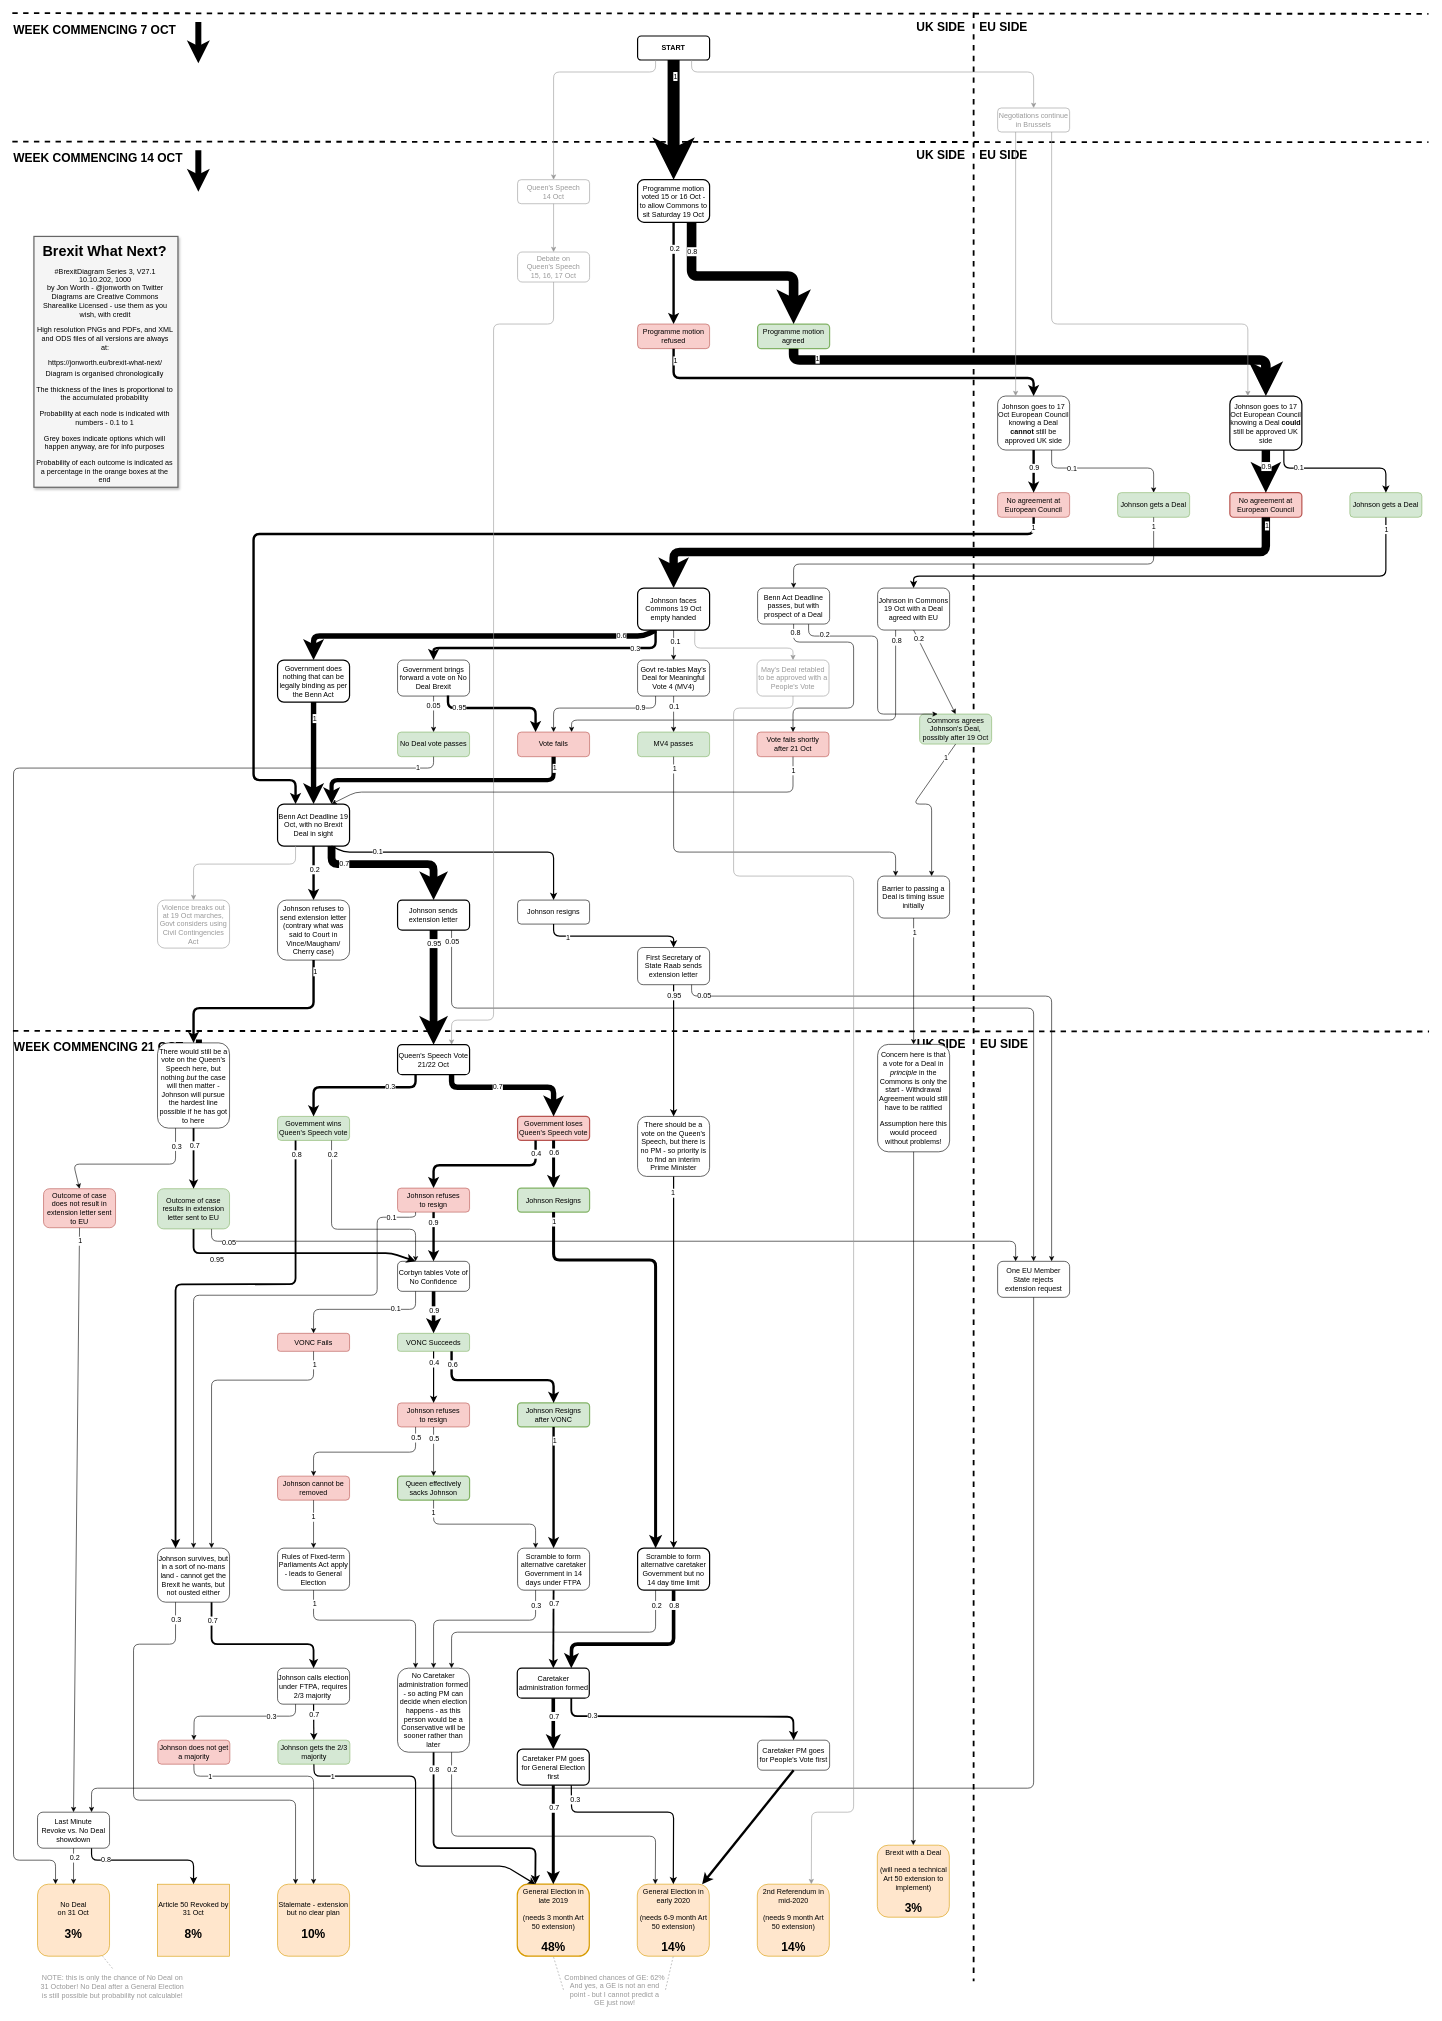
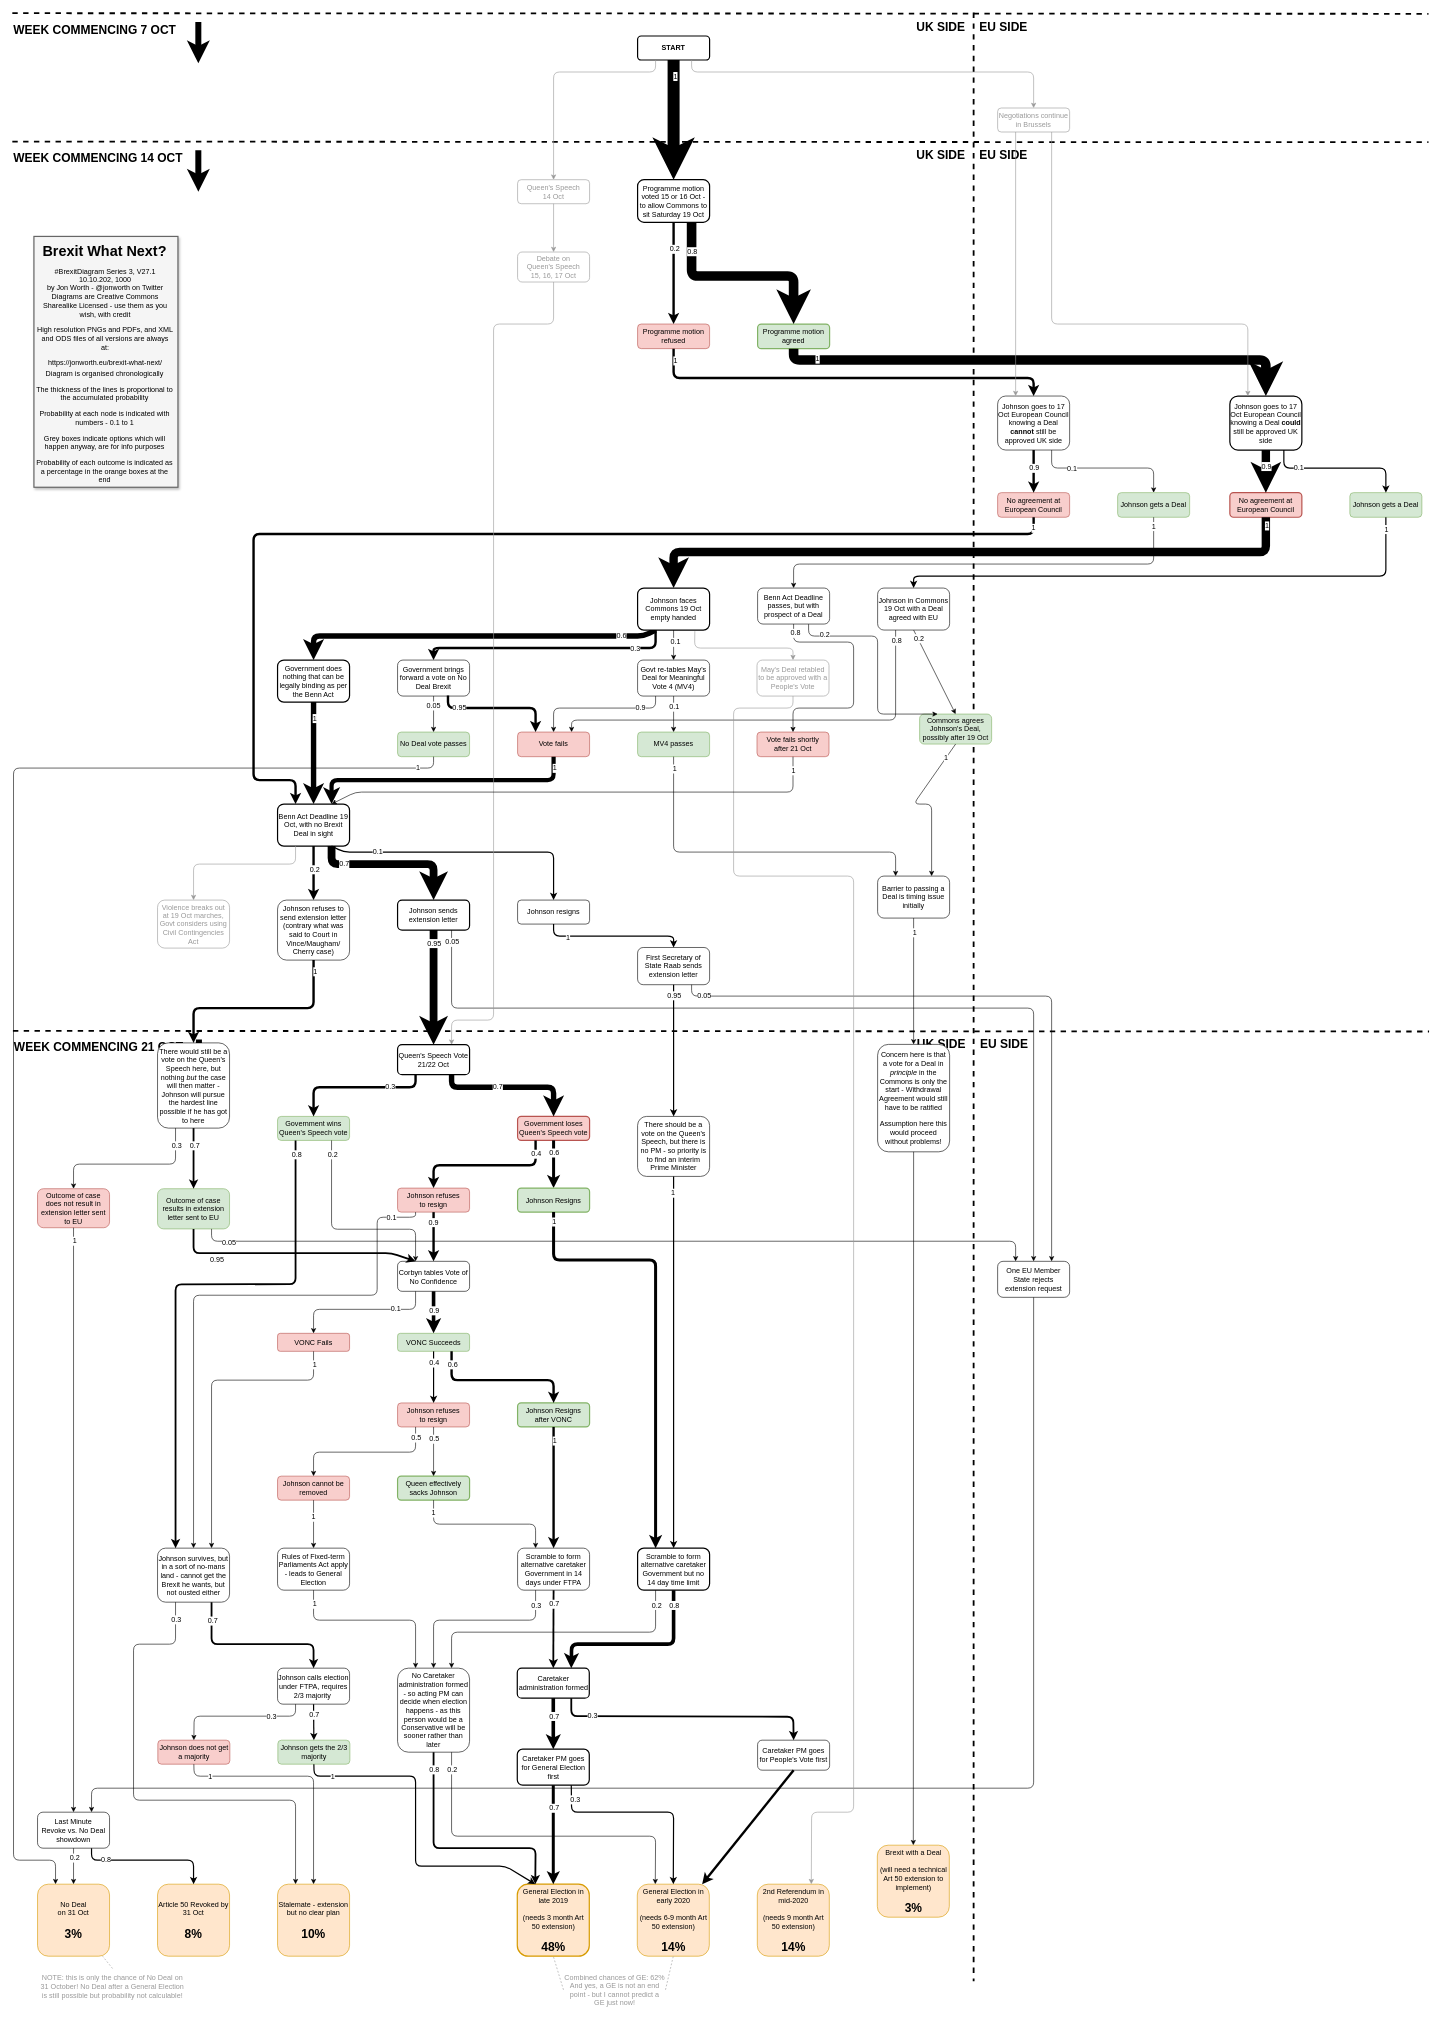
node "Outcome of case does not result in extension letter sent to EU": moved (80, 1208) -> (74, 1208)
node "Article 50 Revoked by 31 Oct 8%": shape rectangle -> rounded rectangle
